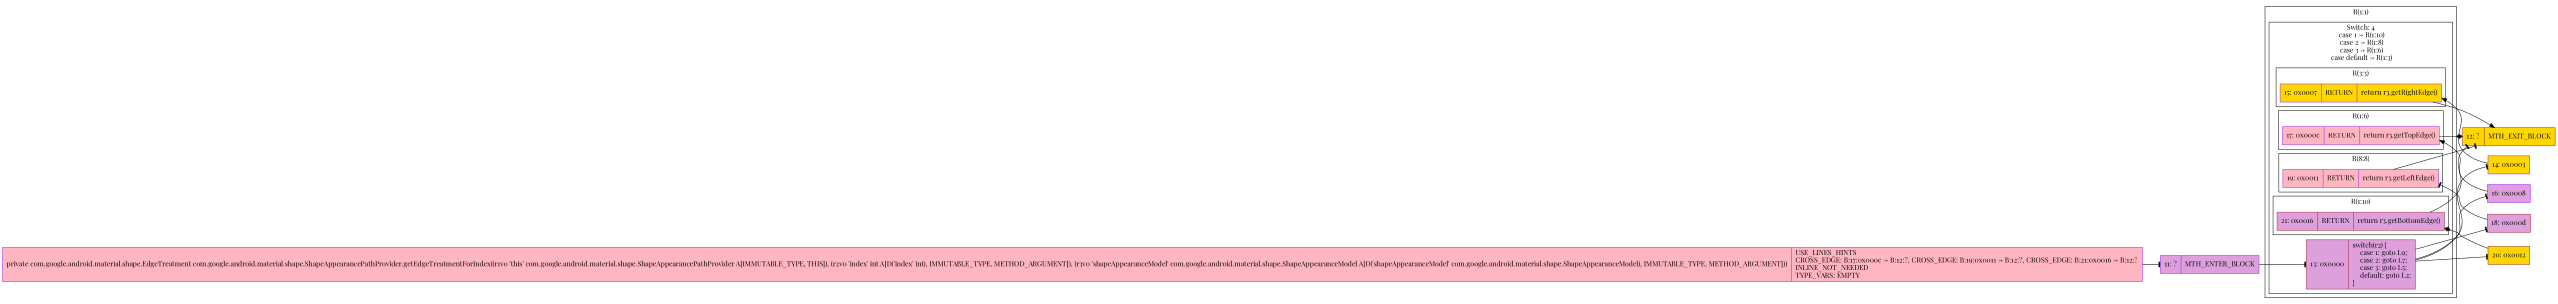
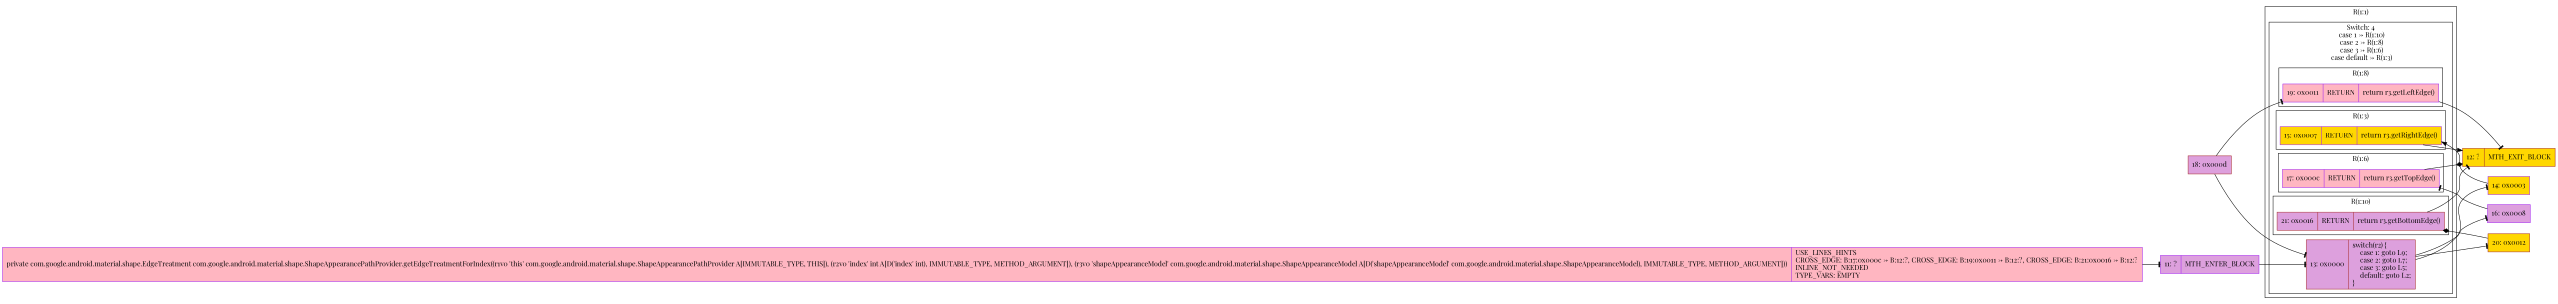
cluster "R(3:3)": label "R(3:3)" -> "R(1:3)"
cluster "R(8:8)": label "R(8:8)" -> "R(1:8)"
edge "16: 0x0008" -> "17: 0x000c": arrowhead normal -> tee
edge "13: 0x0000" -> "18: 0x000d": reversed
